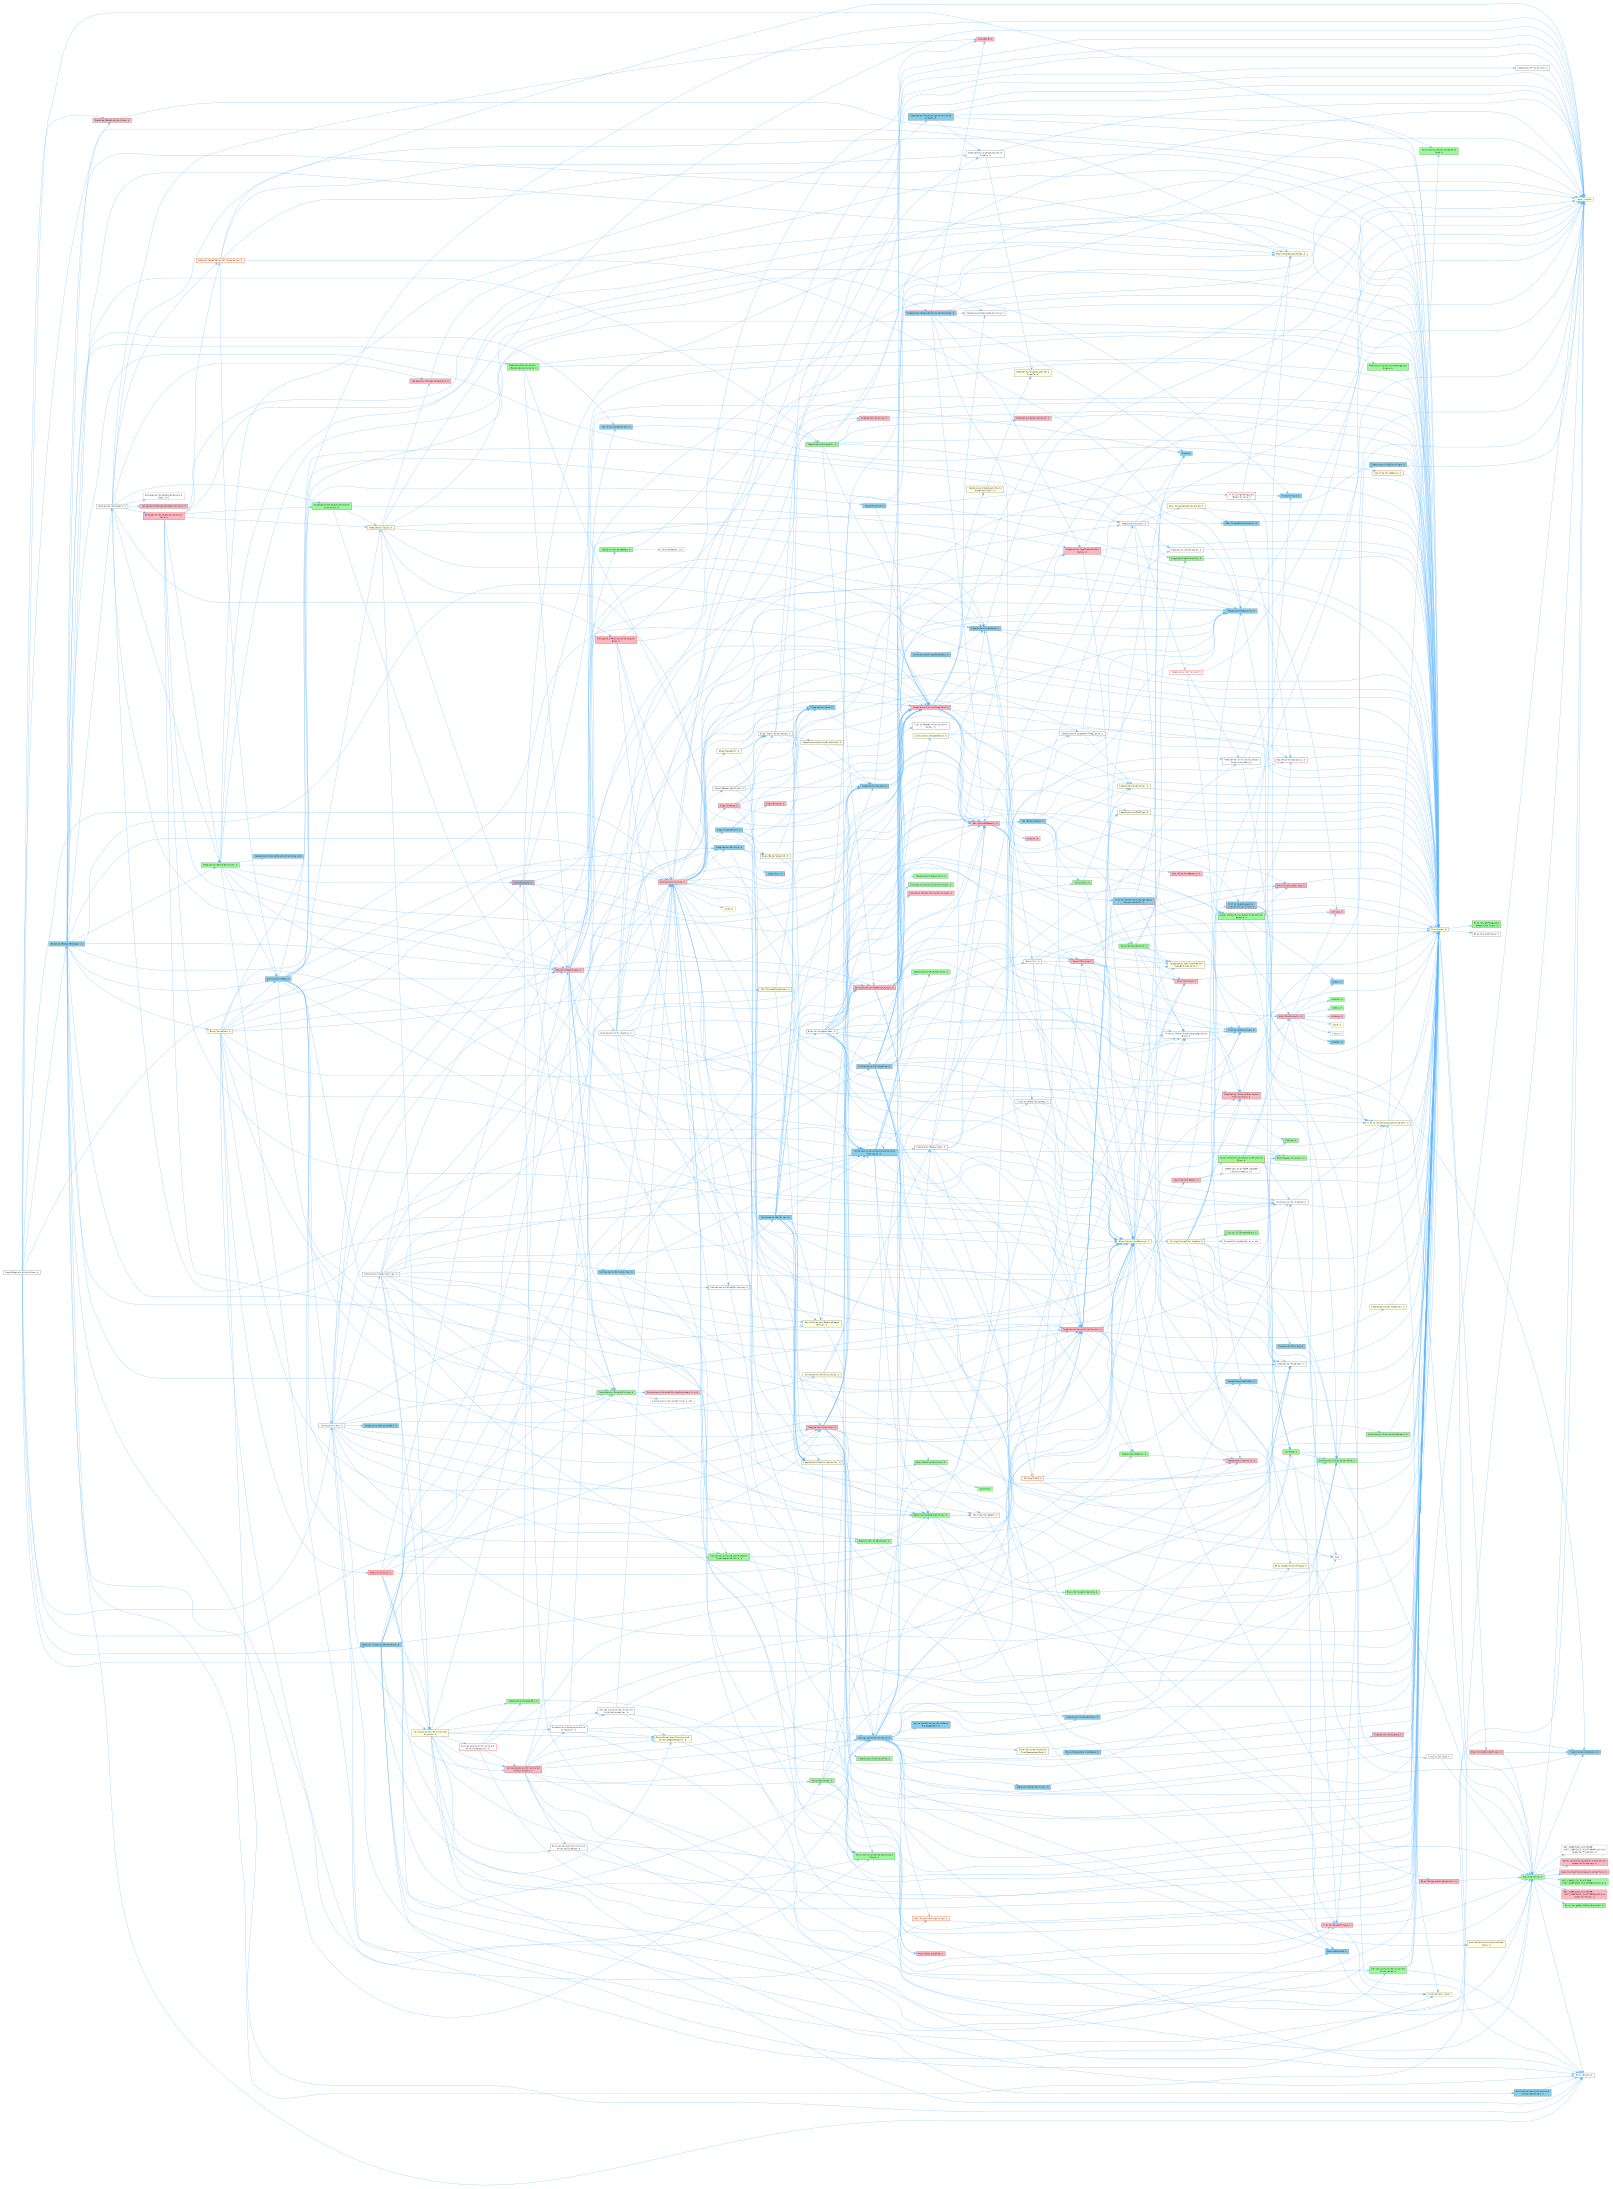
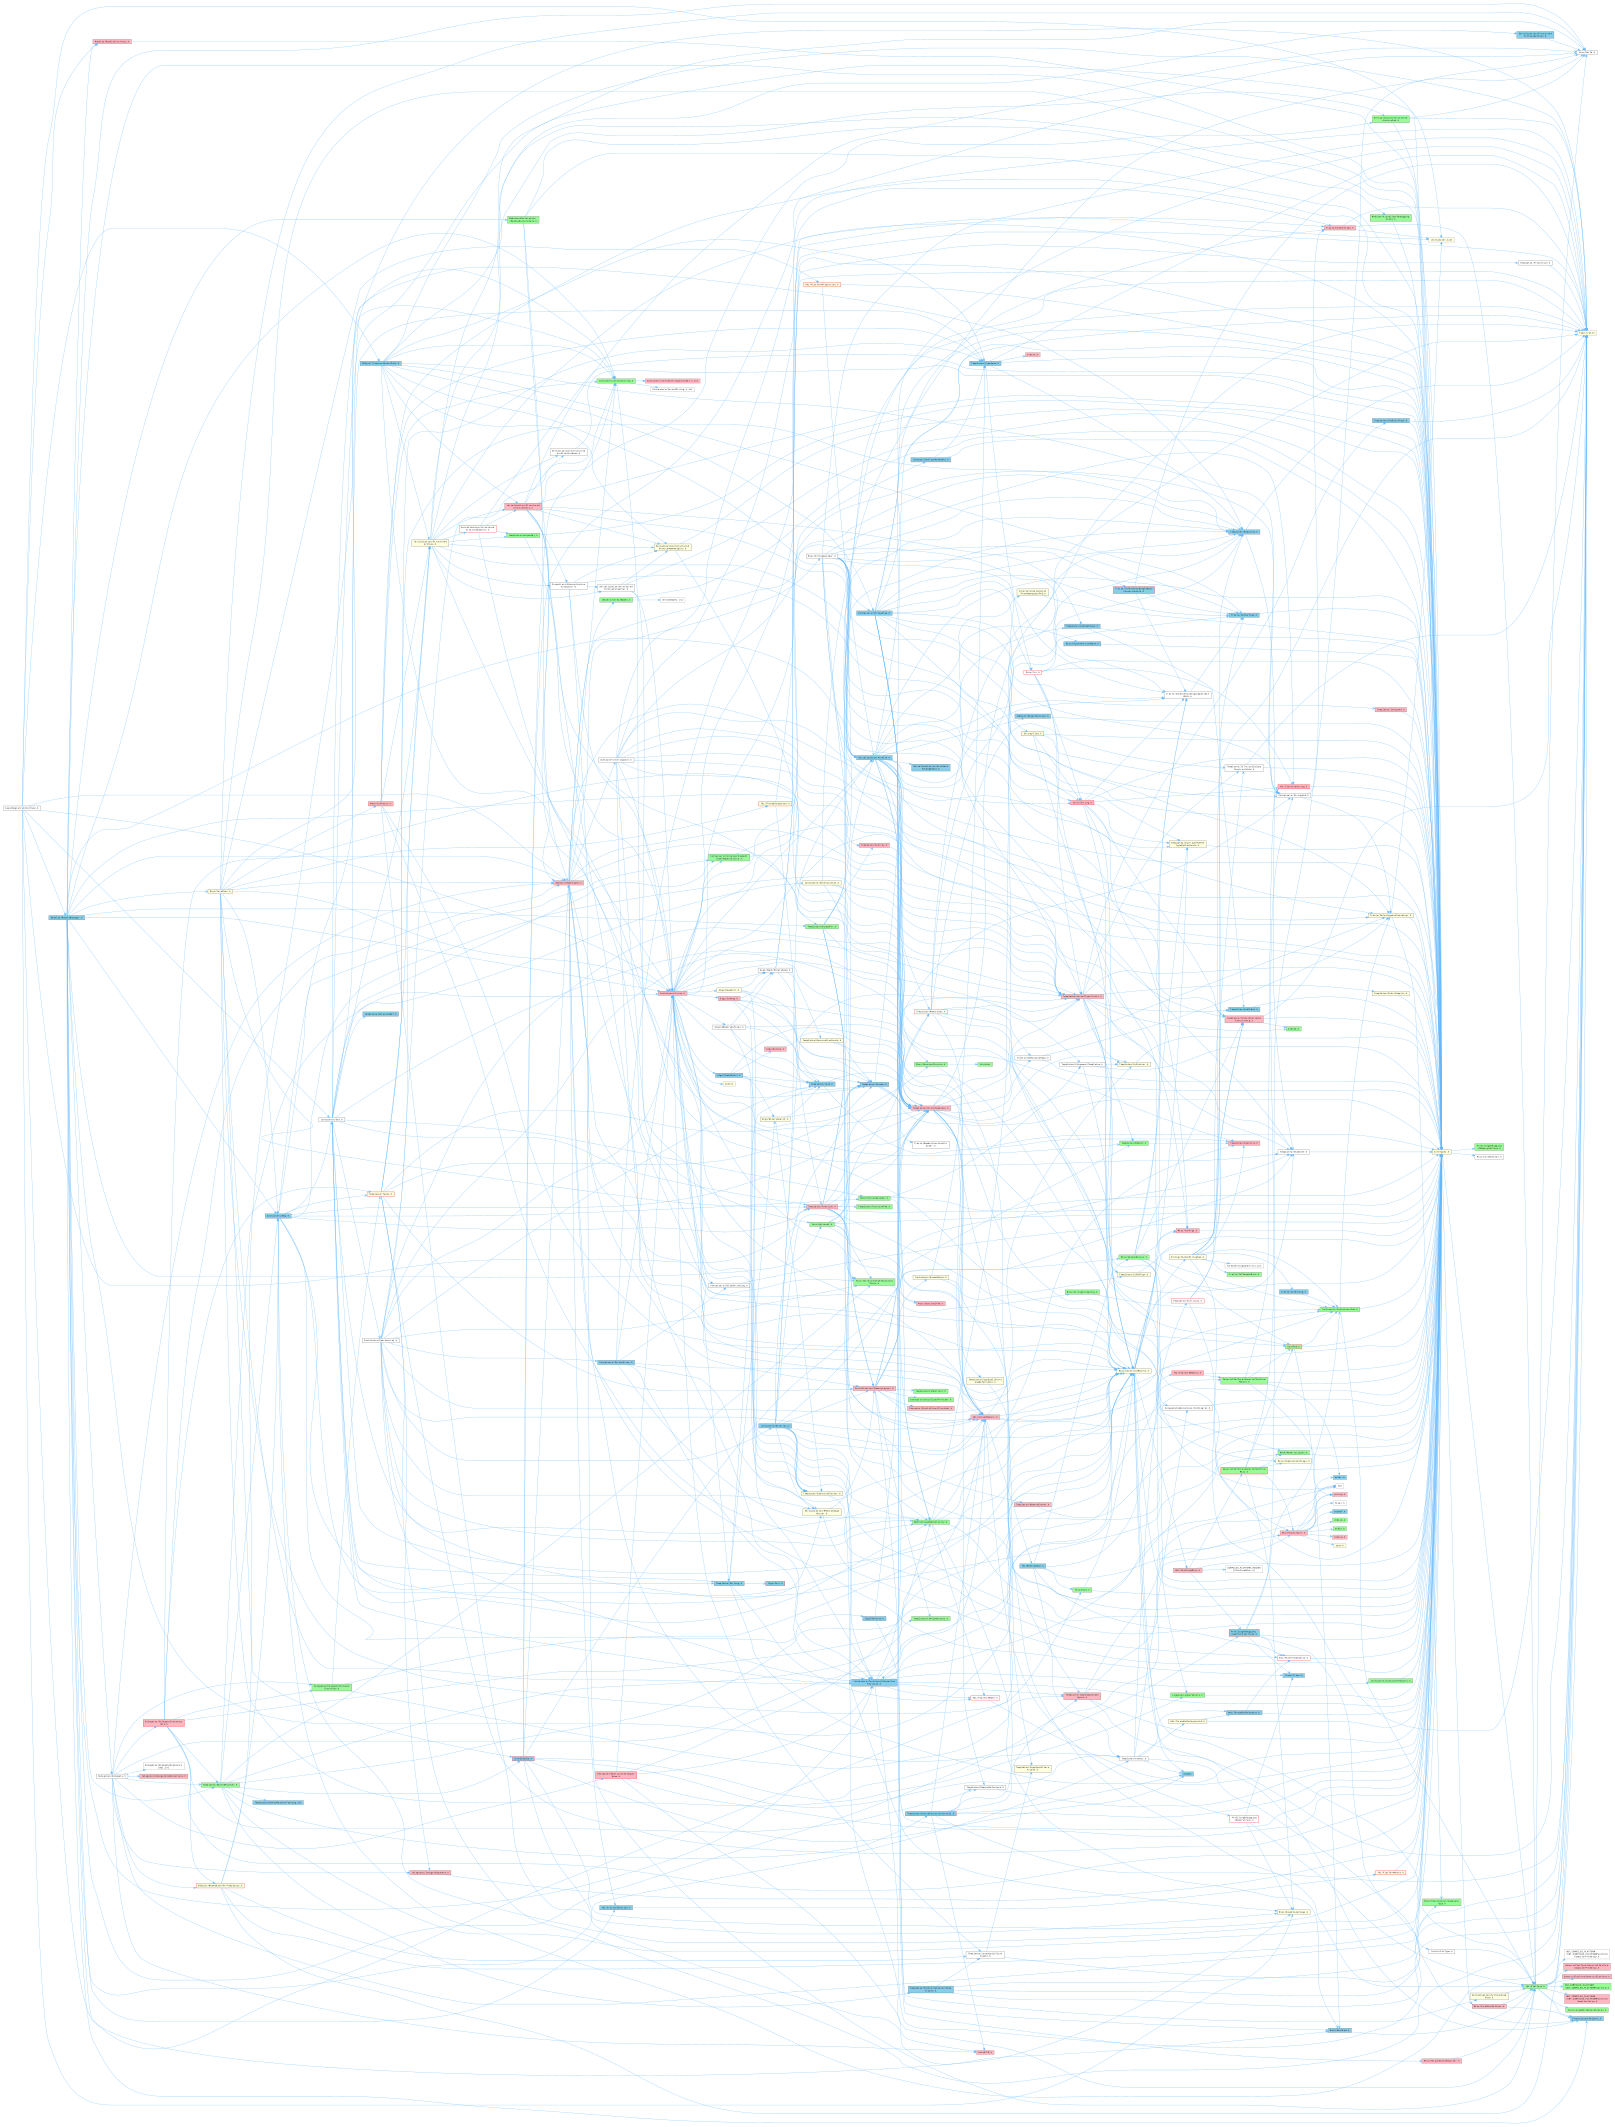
node "Templates/IsIntegral.h": label "Templates/IsIntegral.h" -> "DelegateCombinations/IsIntegral.h"
node "Memory/StructBuilder.h": label "Memory/StructBuilder.h" -> "Misc/StructBuilder.h"
edge "Serialization/Archive.h" -> "HAL/PlatformProperties.h": reversed
